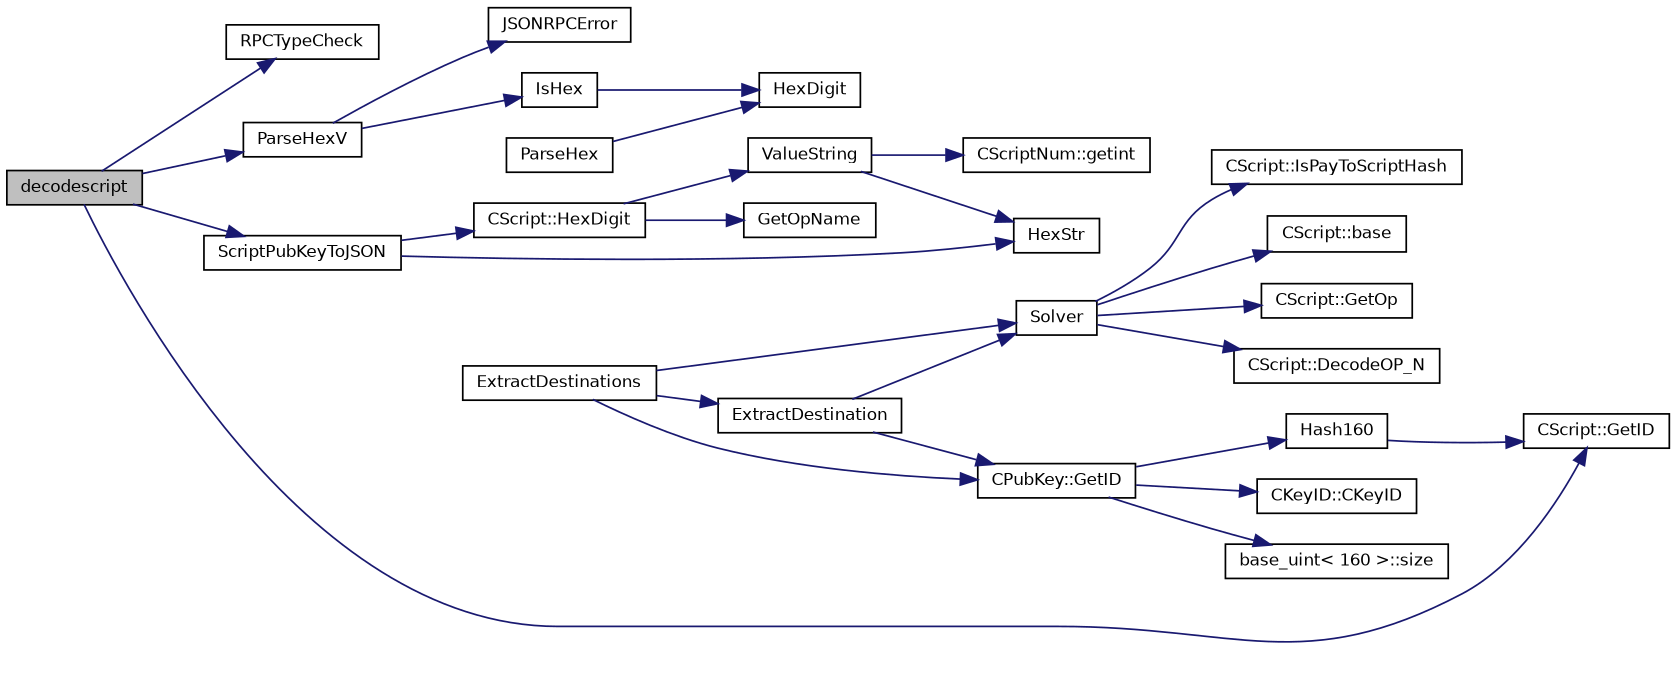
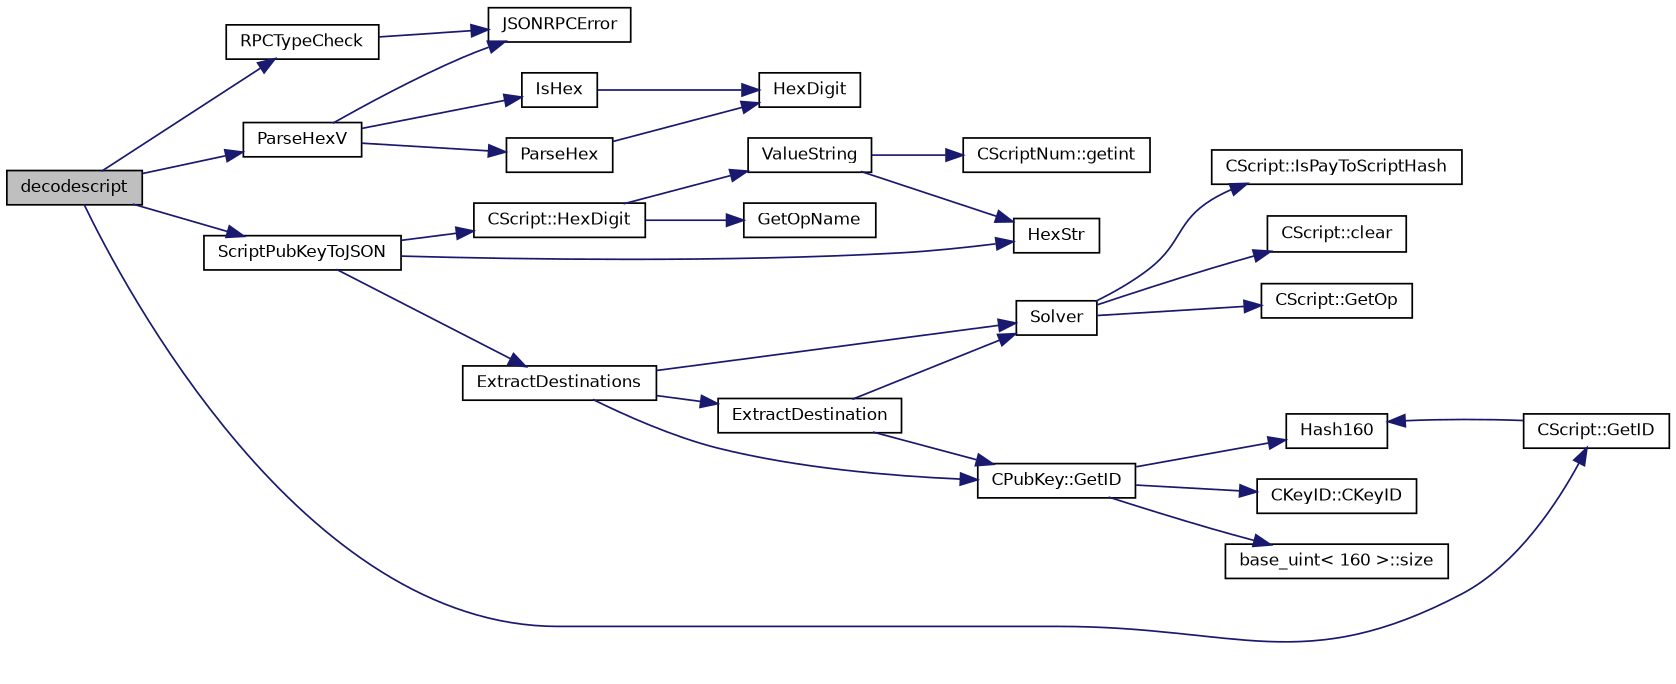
edge "RPCTypeCheck" -> "JSONRPCError": added
edge "ParseHexV" -> "ParseHex": added
node "CScript::base": label "CScript::base" -> "CScript::clear"
edge "ScriptPubKeyToJSON" -> "ExtractDestinations": added
node "CScript::DecodeOP_N": removed
edge "Hash160" -> "CScript::GetID": reversed
